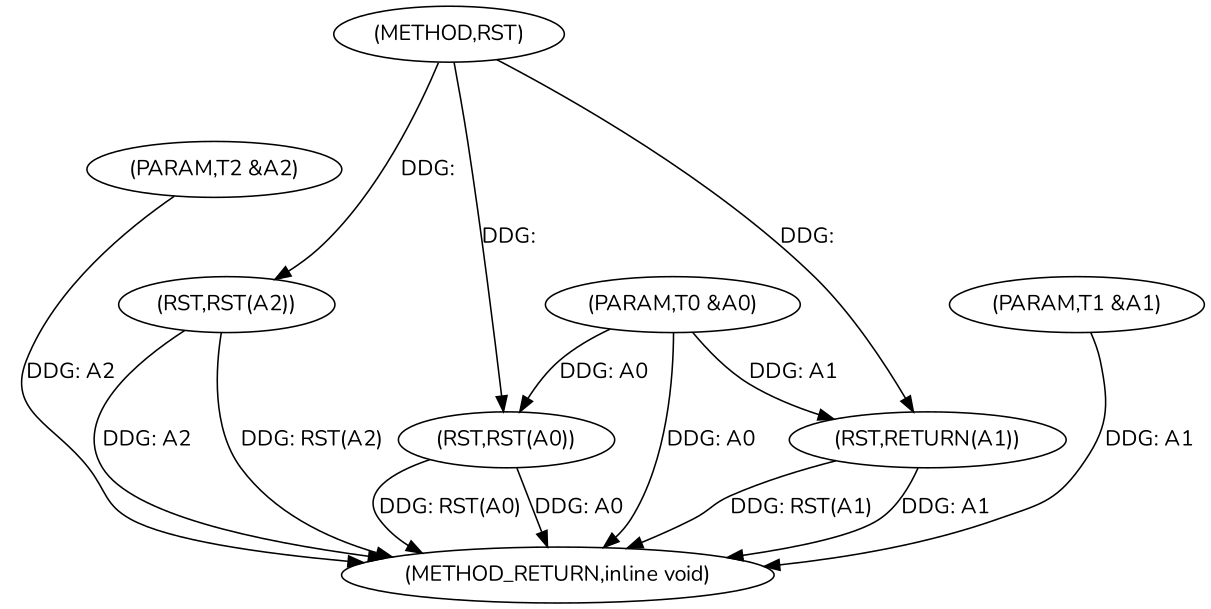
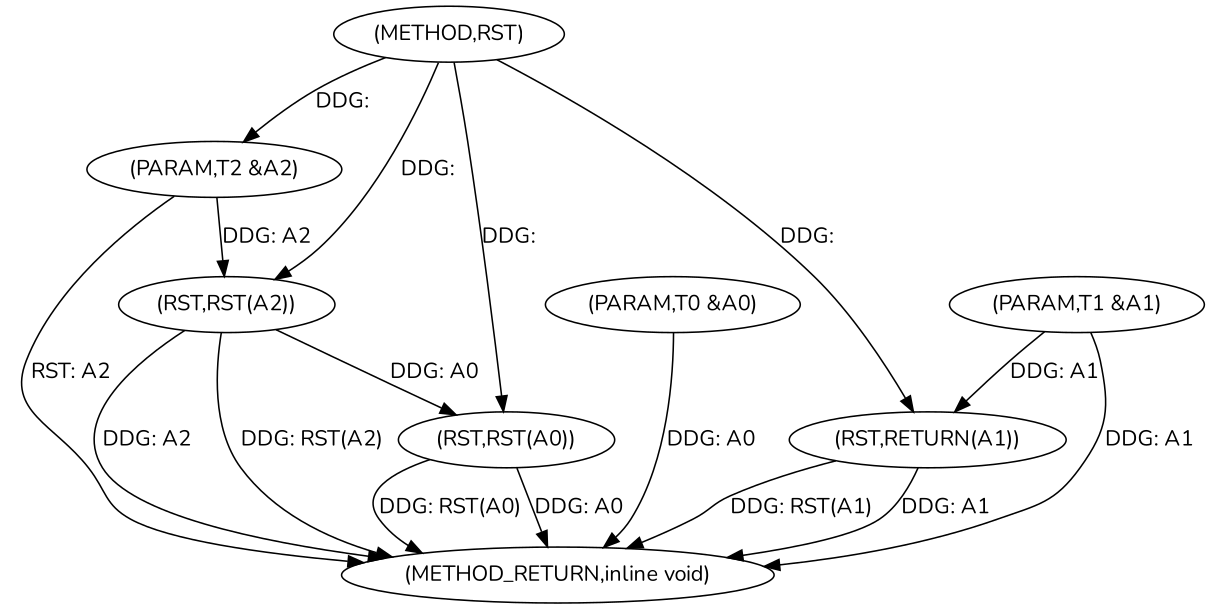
edge "(METHOD,RST)" -> "(PARAM,T2 &A2)": added, label "DDG:"
edge "(PARAM,T2 &A2)" -> "(RST,RST(A2))": added, label "DDG: A2"
edge "(PARAM,T0 &A0)" -> "(RST,RST(A0))": now "(RST,RST(A2))" -> "(RST,RST(A0))"
edge "(PARAM,T2 &A2)" -> "(METHOD_RETURN,inline void)": label "DDG: A2" -> "RST: A2"
edge "(PARAM,T0 &A0)" -> "(RST,RETURN(A1))": now "(PARAM,T1 &A1)" -> "(RST,RETURN(A1))"
